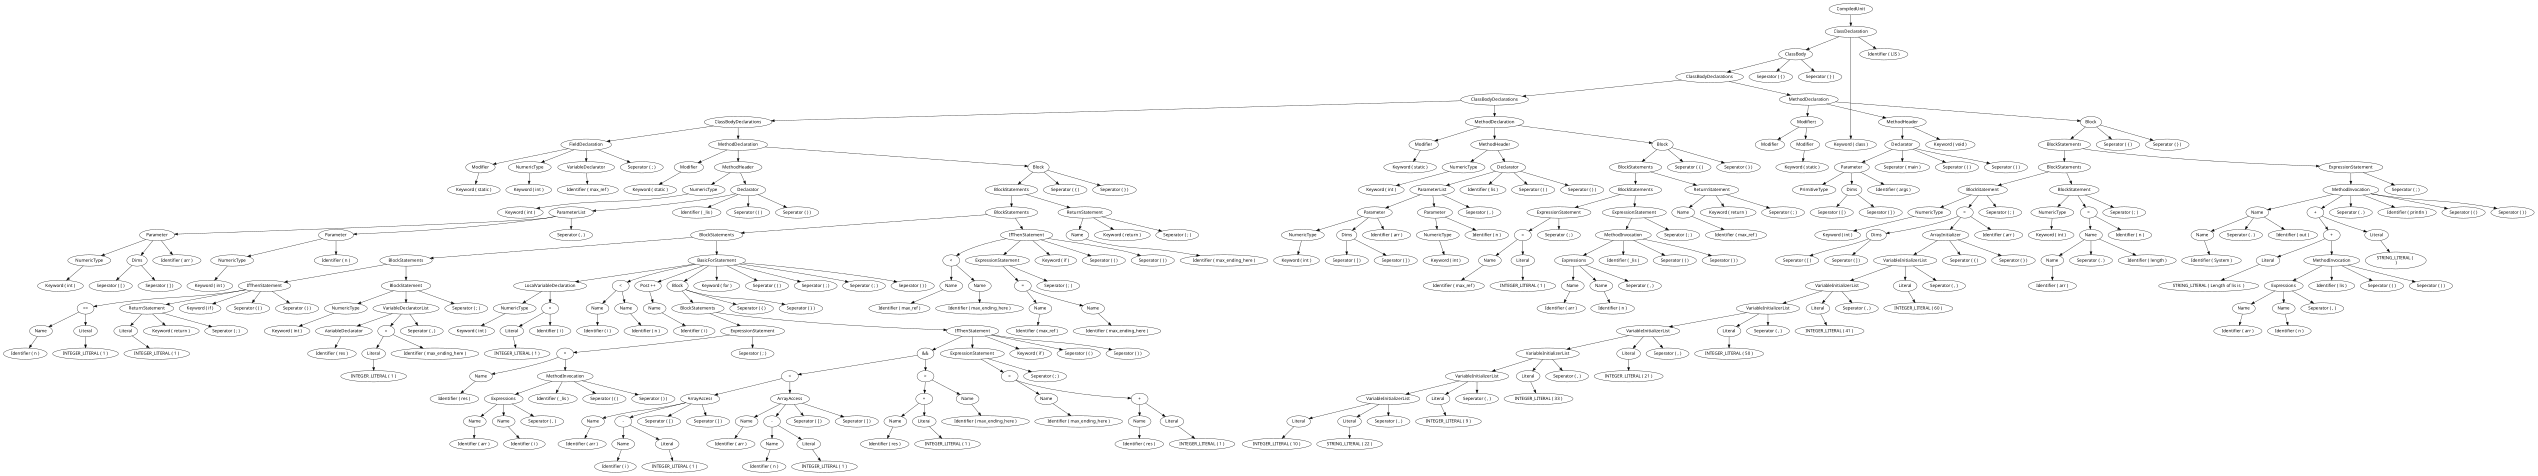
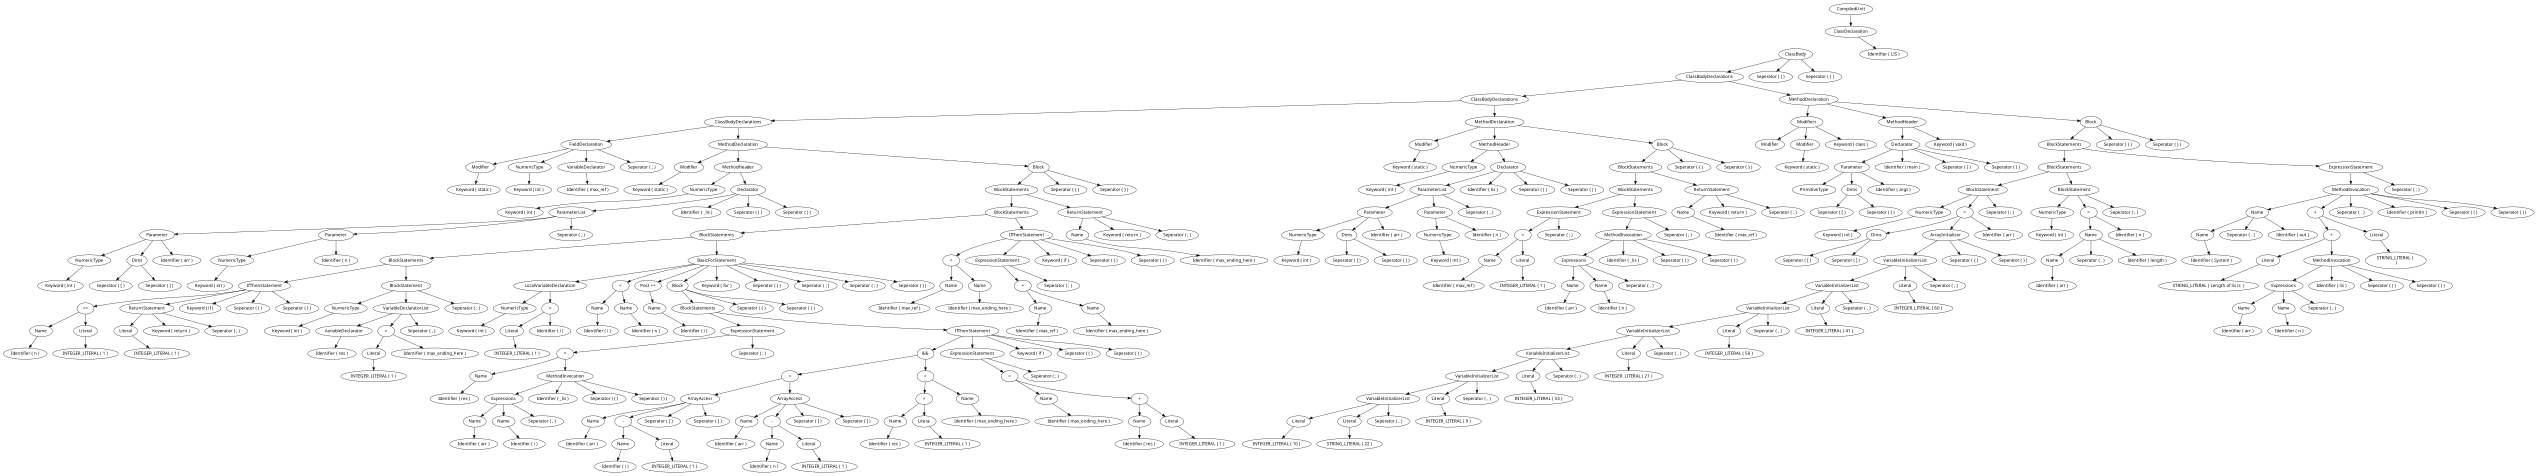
edge "ClassDeclaration" -> "ClassBody": removed
edge "ClassDeclaration" -> "Keyword ( class )": now "Modifiers" -> "Keyword ( class )"
node "Seperator ( main )": label "Seperator ( main )" -> "Identifier ( main )"
